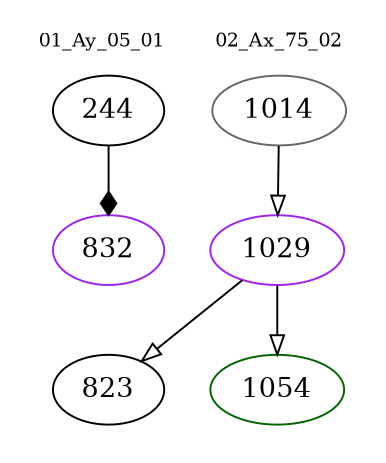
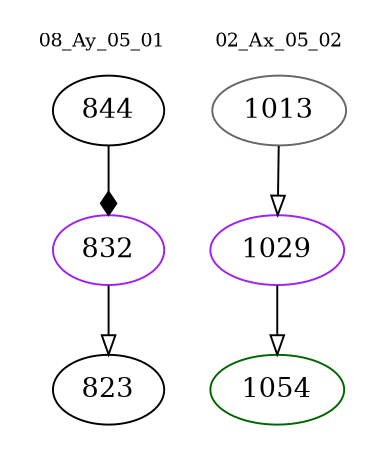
cluster "01_Ay_05_01": label "01_Ay_05_01" -> "08_Ay_05_01"
cluster "02_Ax_75_02": label "02_Ax_75_02" -> "02_Ax_05_02"
node "244": label "244" -> "844"
node "1014": label "1014" -> "1013"
edge "1029" -> "823": now "832" -> "823"
